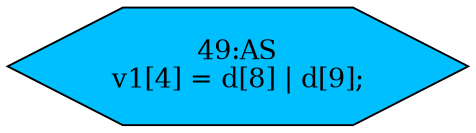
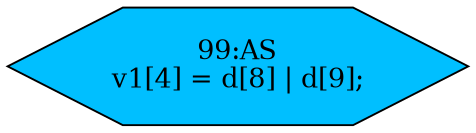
node "49:AS v1[4] = d[8] | d[9];": label "49:AS v1[4] = d[8] | d[9];" -> "99:AS v1[4] = d[8] | d[9];"
